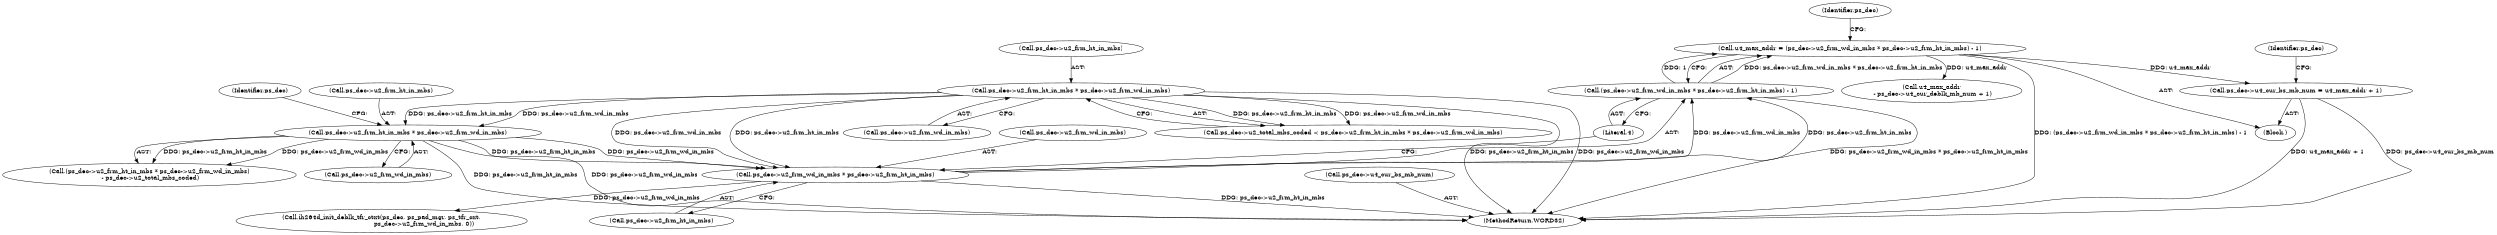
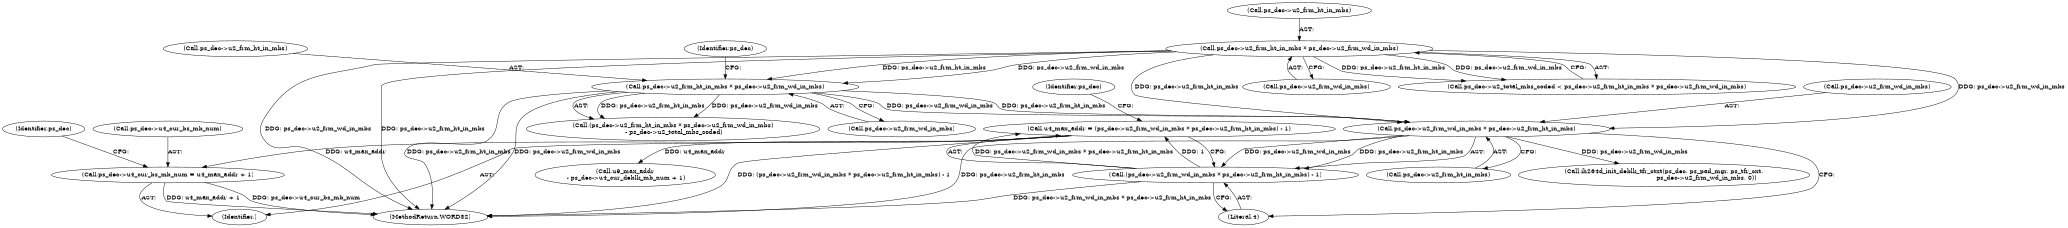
node "(Call,u4_max_addr - ps_dec->u4_cur_deblk_mb_num + 1)": label "(Call,u4_max_addr - ps_dec->u4_cur_deblk_mb_num + 1)" -> "(Call,u9_max_addr - ps_dec->u4_cur_deblk_mb_num + 1)"
node "(Block,)": label "(Block,)" -> "(Identifier,)"
edge "(Literal,4)" -> "(Call,ps_dec->u2_frm_wd_in_mbs * ps_dec->u2_frm_ht_in_mbs)": reversed
edge "(Call,ps_dec->u4_cur_bs_mb_num)" -> "(MethodReturn,WORD32)": now "(Call,ps_dec->u4_cur_bs_mb_num)" -> "(Call,ps_dec->u4_cur_bs_mb_num = u4_max_addr + 1)"
